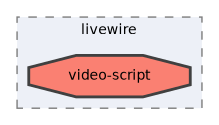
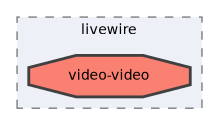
node "video-script": label "video-script" -> "video-video"
